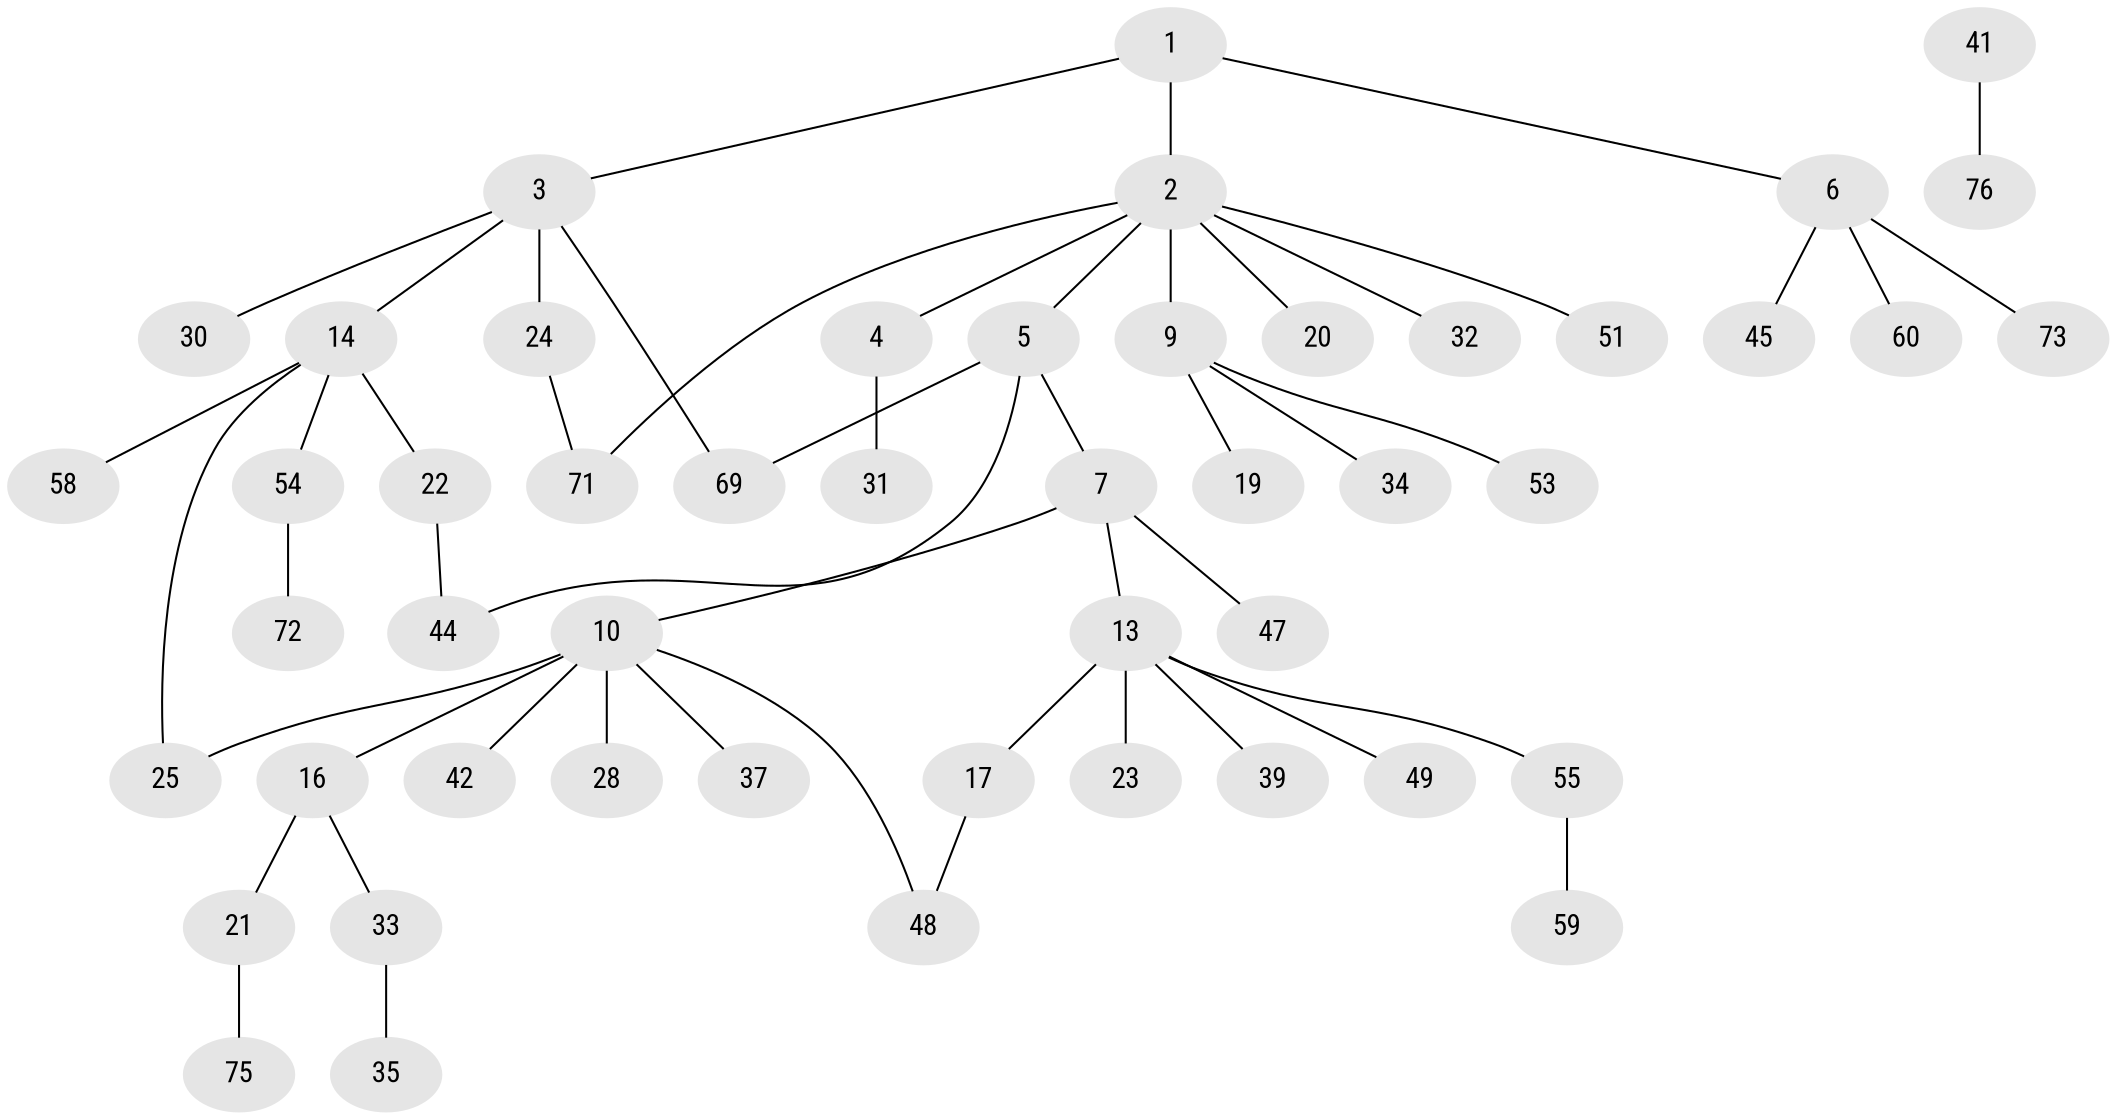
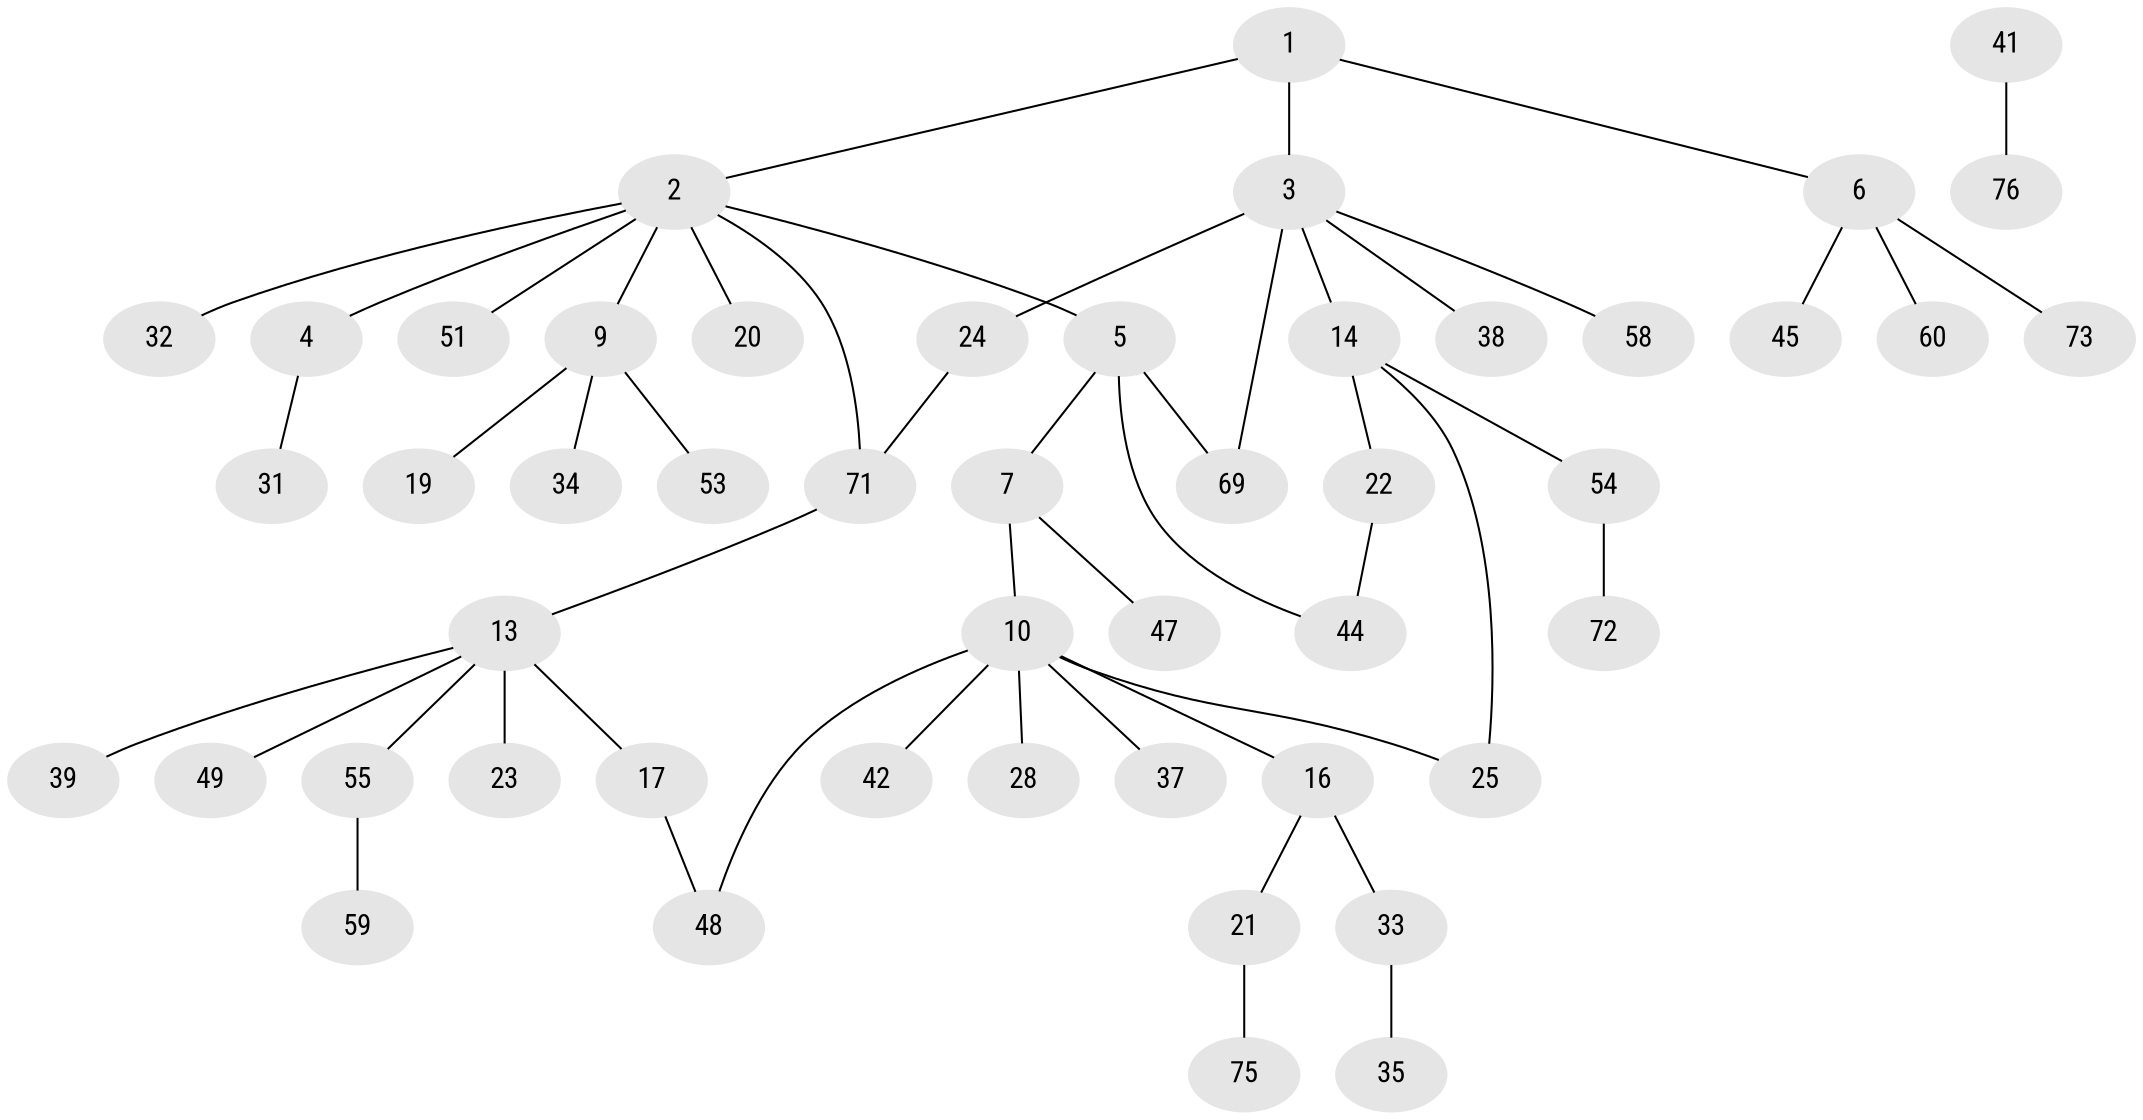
node "30": label "30" -> "38"
edge "14" -- "58": now "3" -- "58"
edge "7" -- "13": now "71" -- "13"
